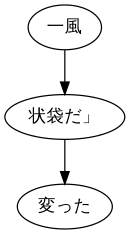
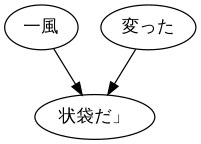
edge "状袋だ」" -> "変った": reversed
